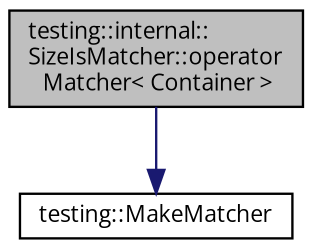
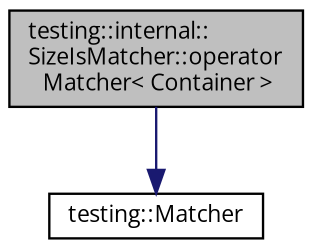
node "testing::MakeMatcher": label "testing::MakeMatcher" -> "testing::Matcher"
